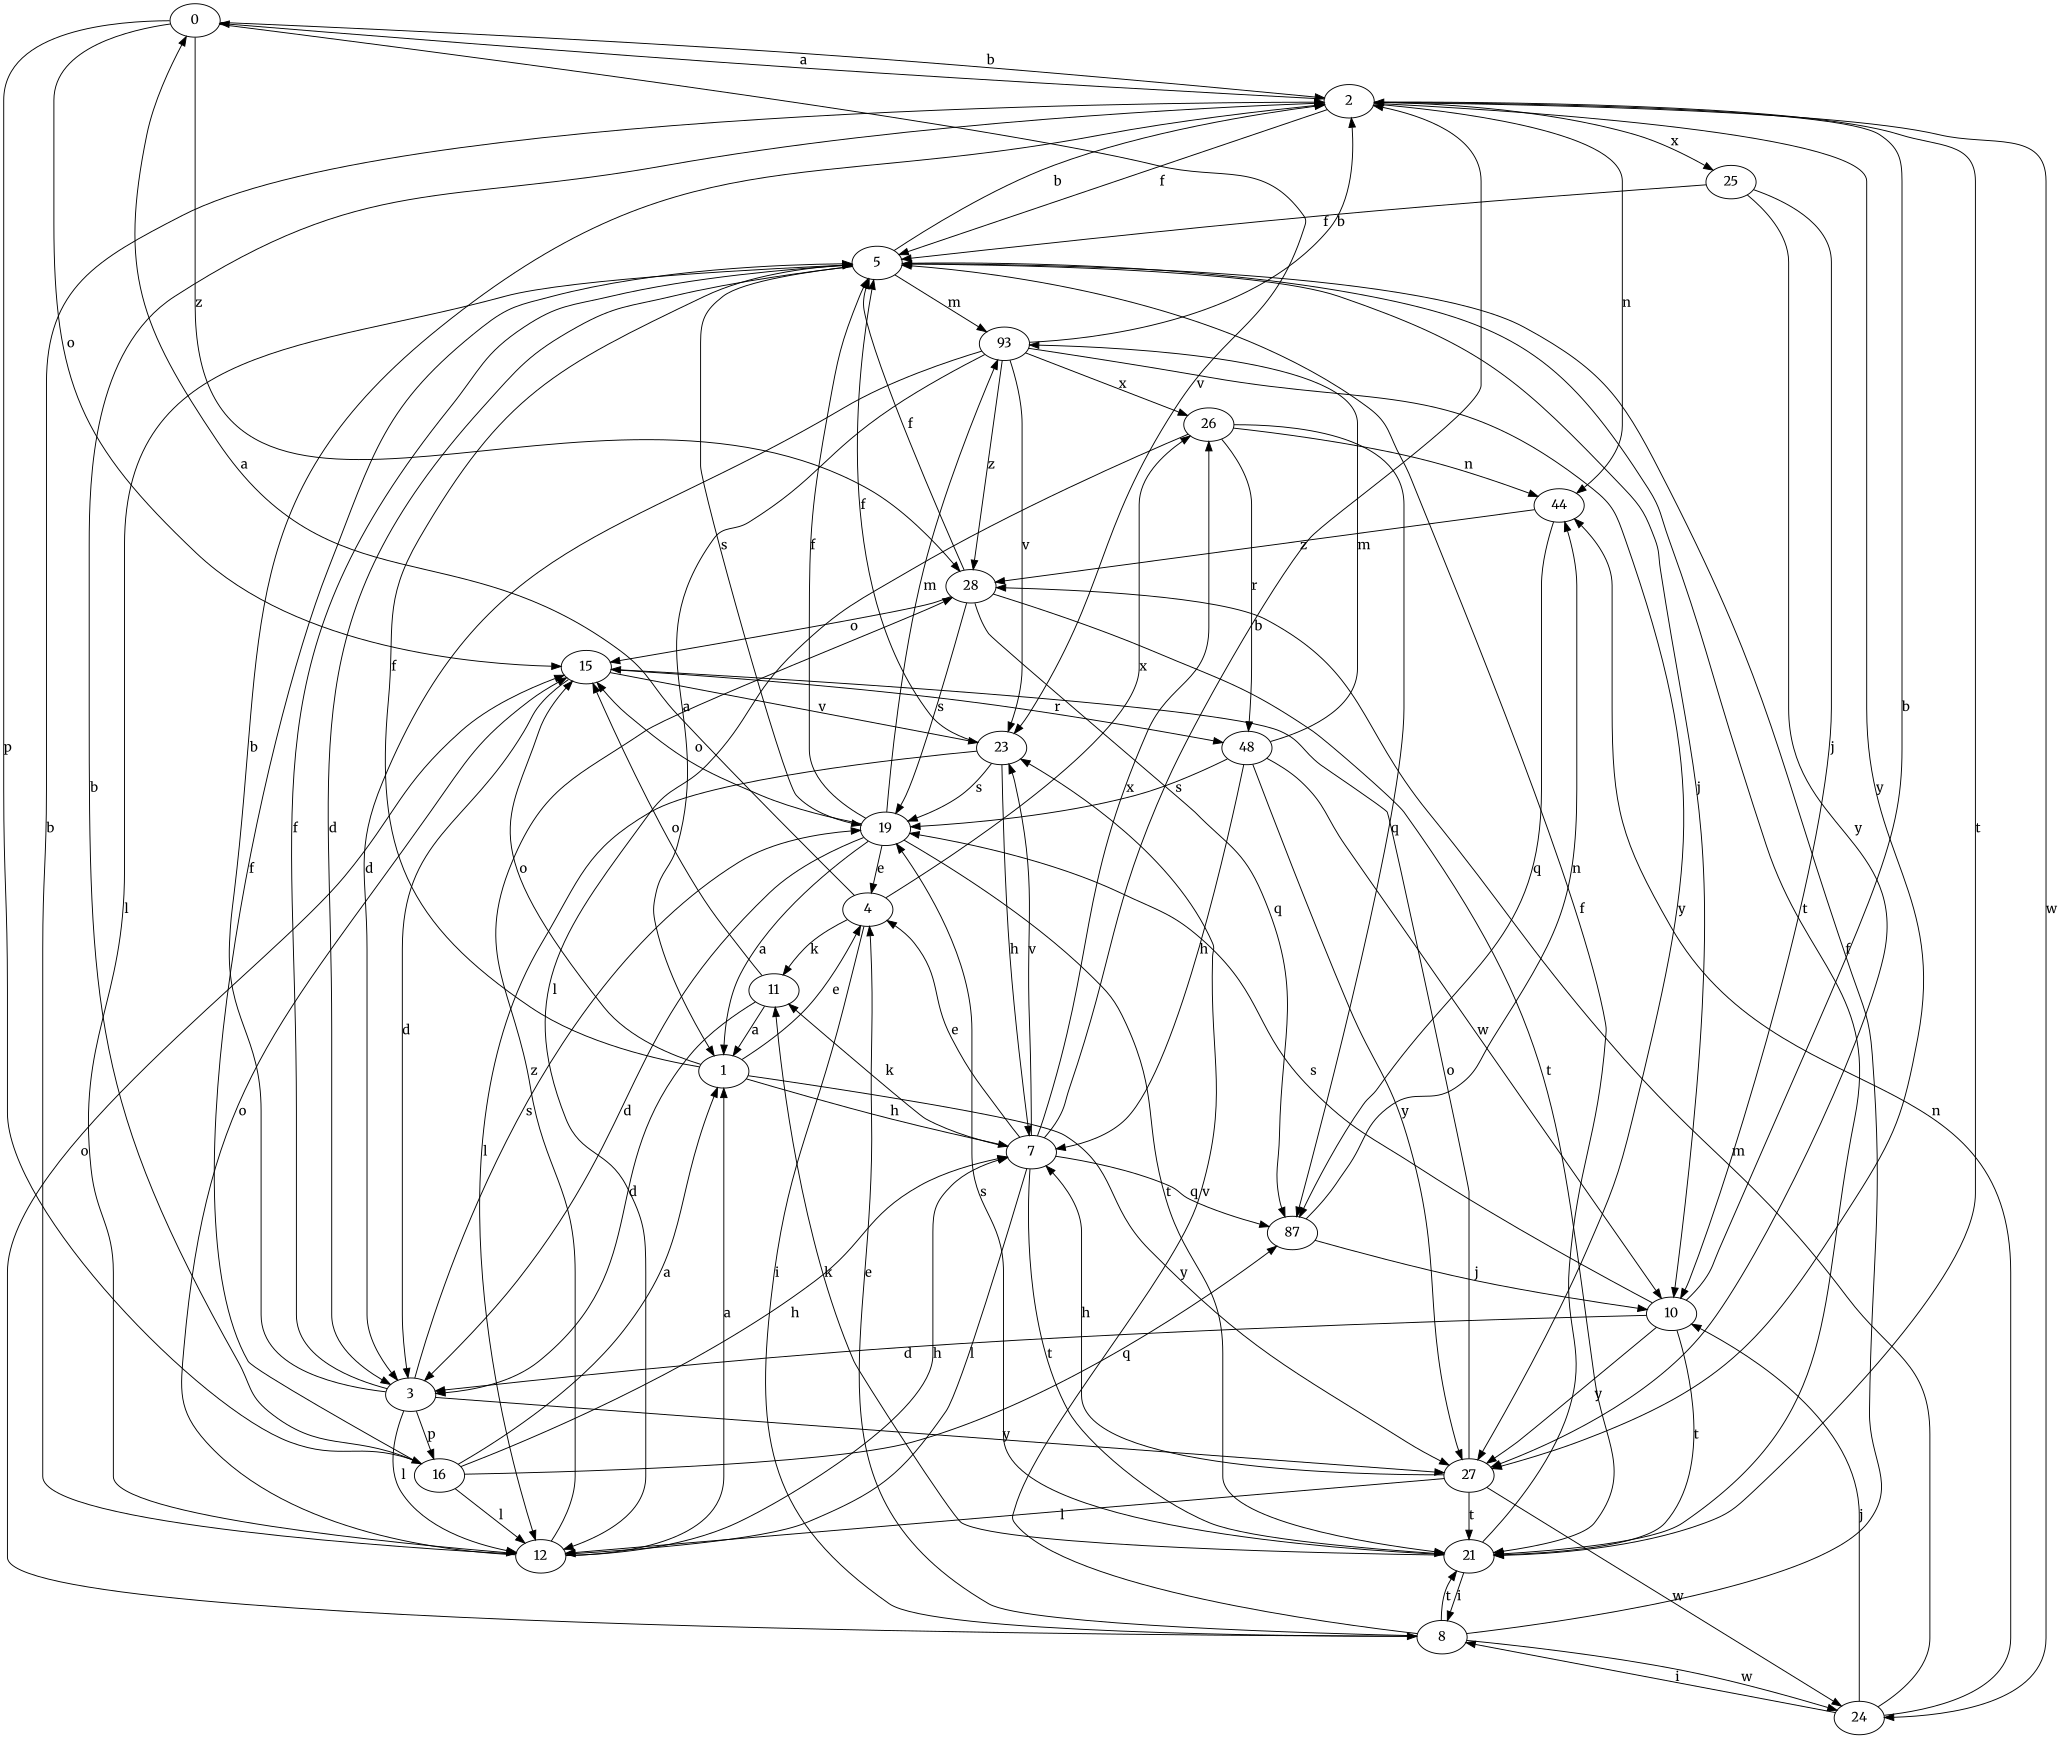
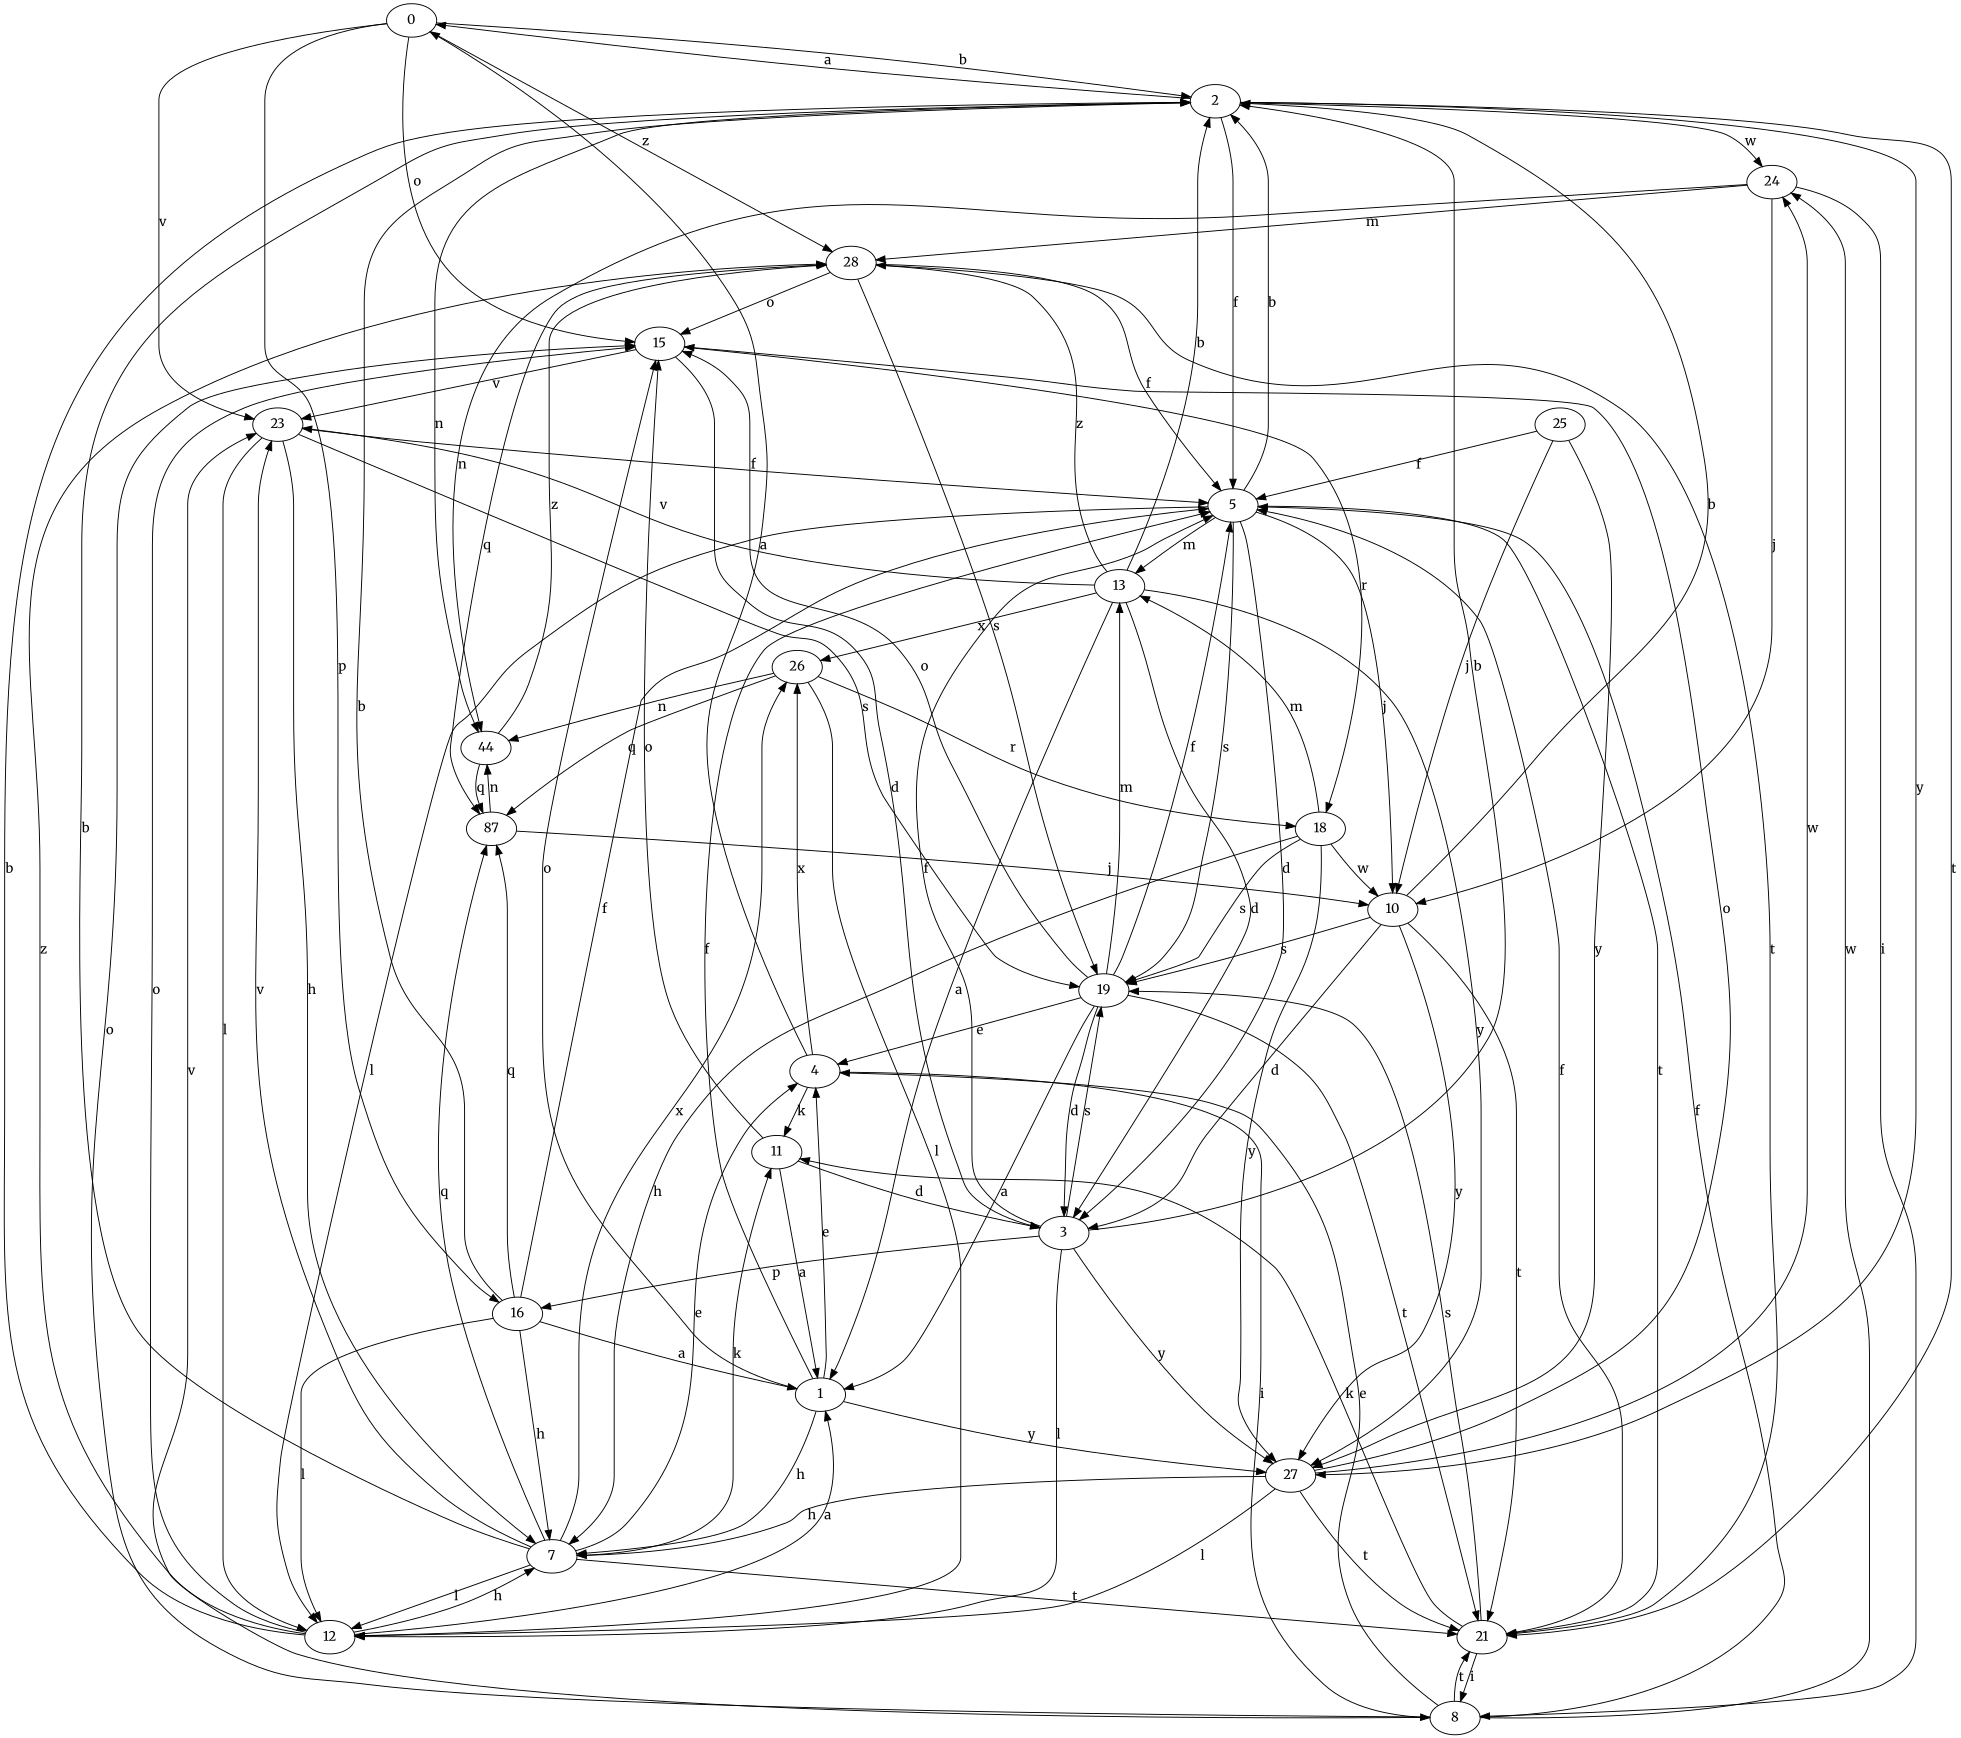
edge "2" -> "25": removed, label "x"
node "93": label "93" -> "13"
node "48": label "48" -> "18"
